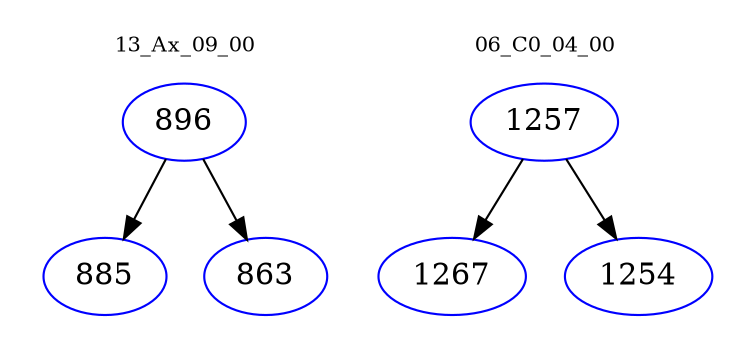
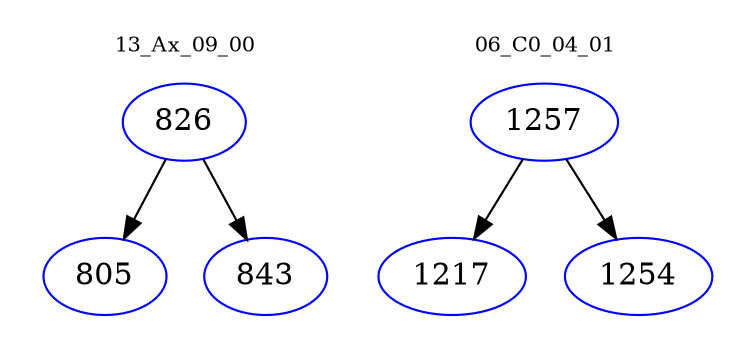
cluster "06_C0_04_00": label "06_C0_04_00" -> "06_C0_04_01"
node "896": label "896" -> "826"
node "885": label "885" -> "805"
node "863": label "863" -> "843"
node "1267": label "1267" -> "1217"
